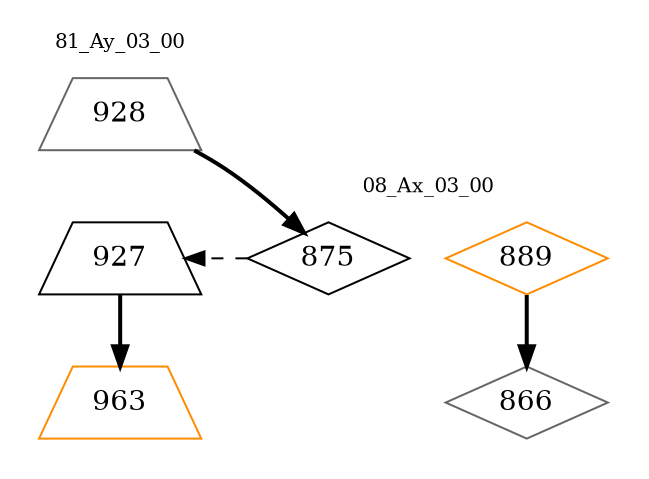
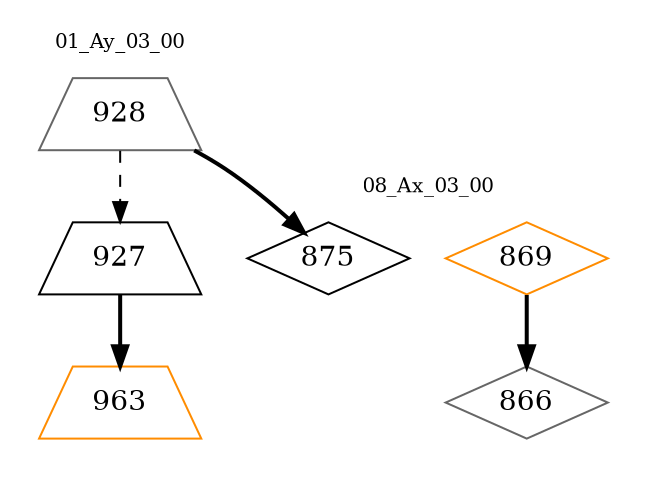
cluster "81_Ay_03_00": label "81_Ay_03_00" -> "01_Ay_03_00"
edge "875" -> "927": now "928" -> "927"
node "889": label "889" -> "869"
